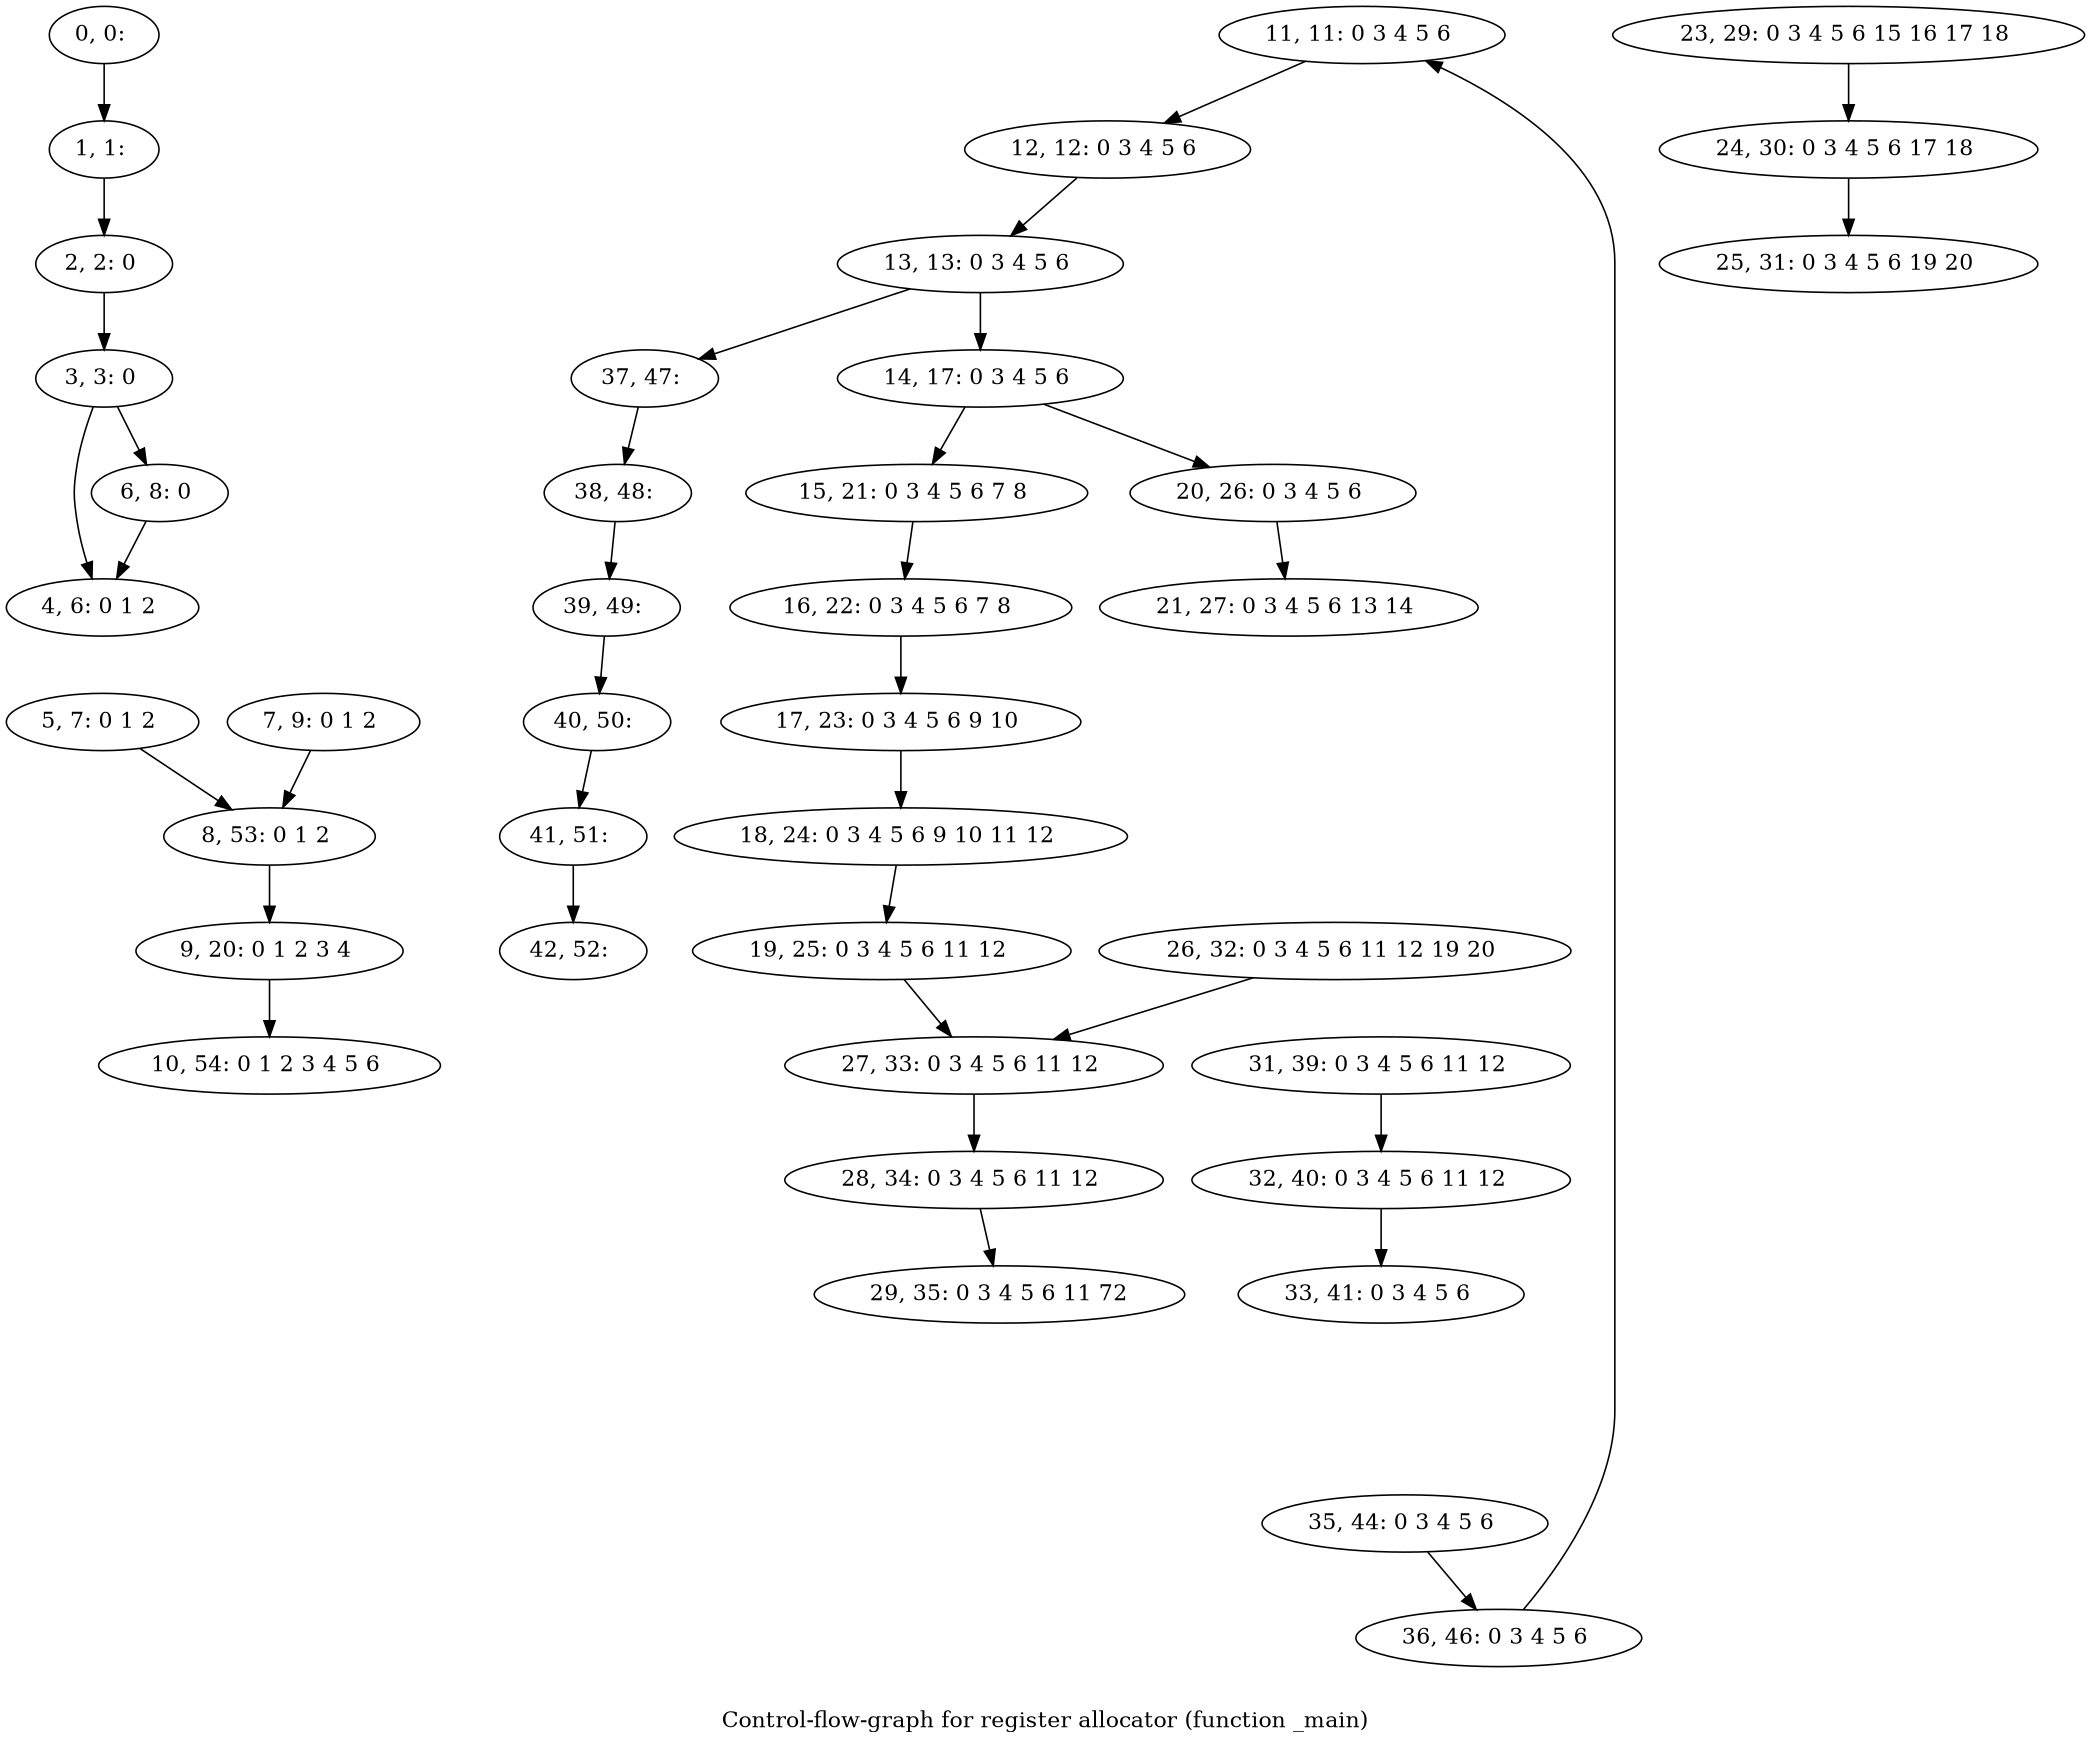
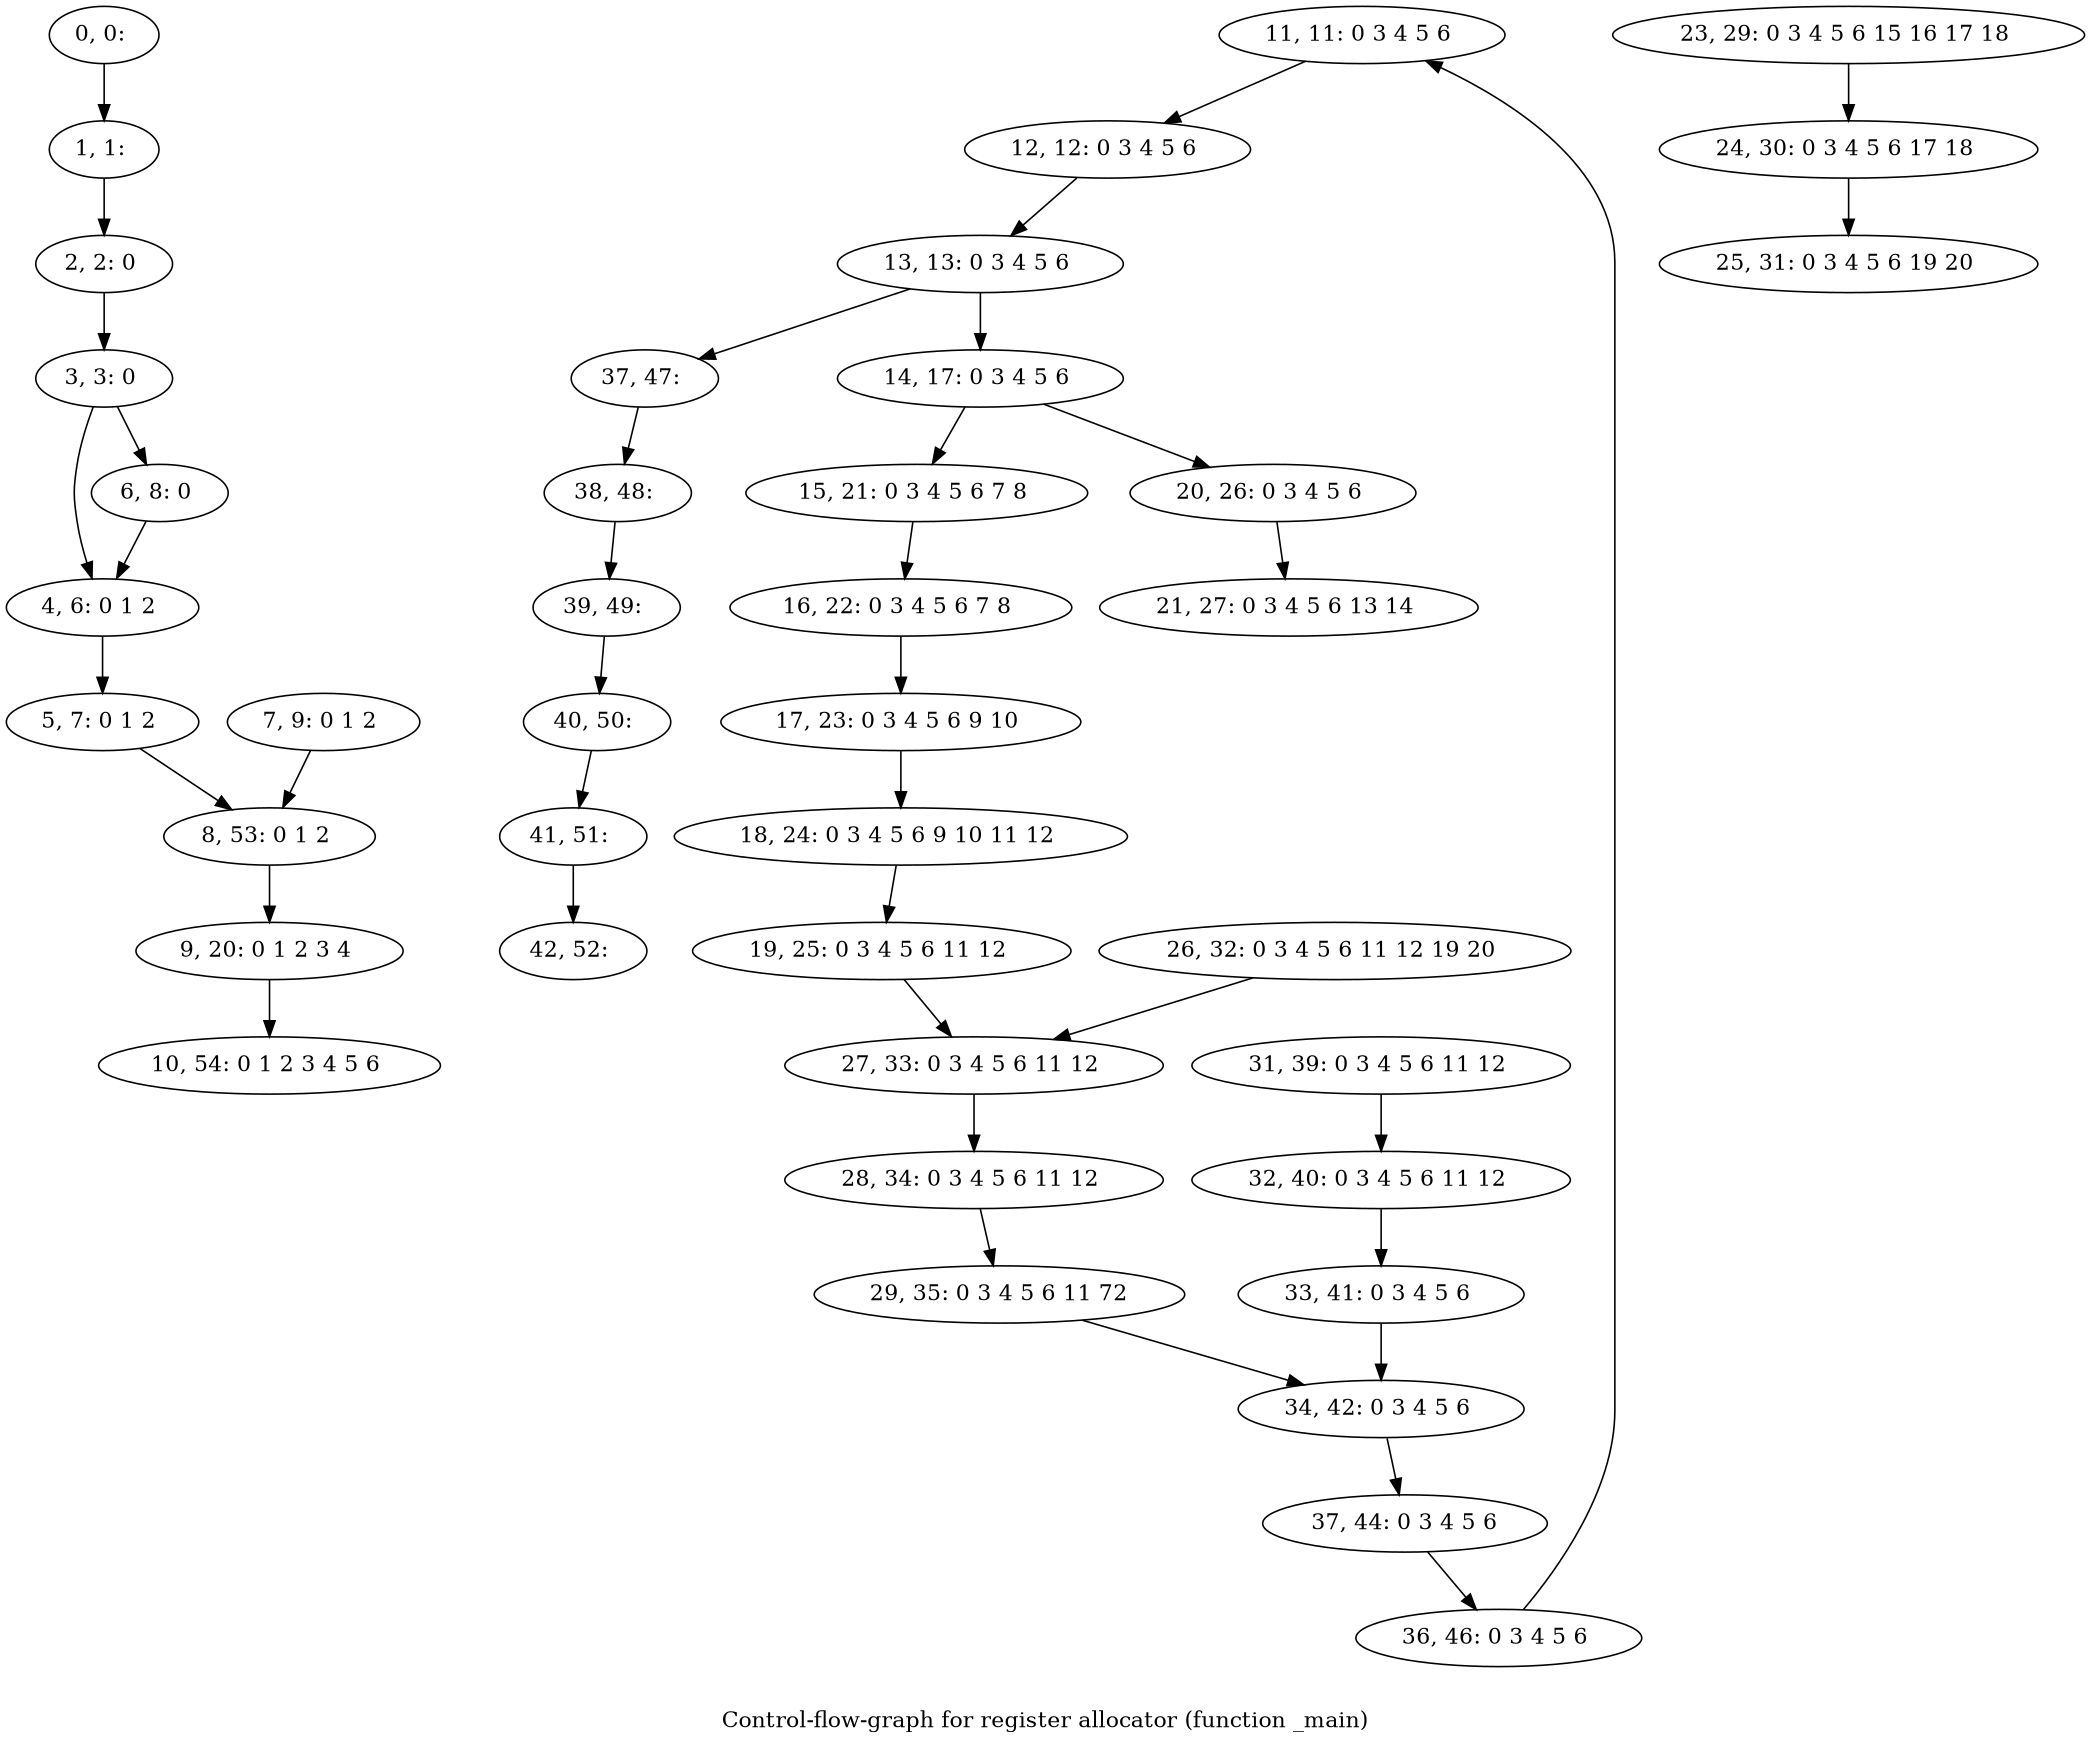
edge "4, 6: 0 1 2" -> "5, 7: 0 1 2": added
node "34, 42: 0 3 4 5 6": added
node "35, 44: 0 3 4 5 6": label "35, 44: 0 3 4 5 6" -> "37, 44: 0 3 4 5 6"
